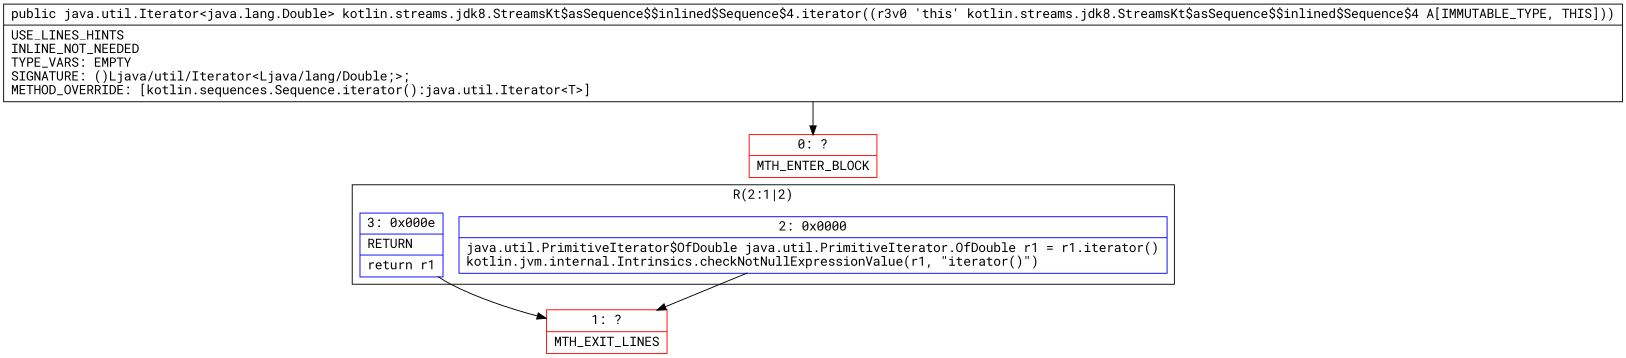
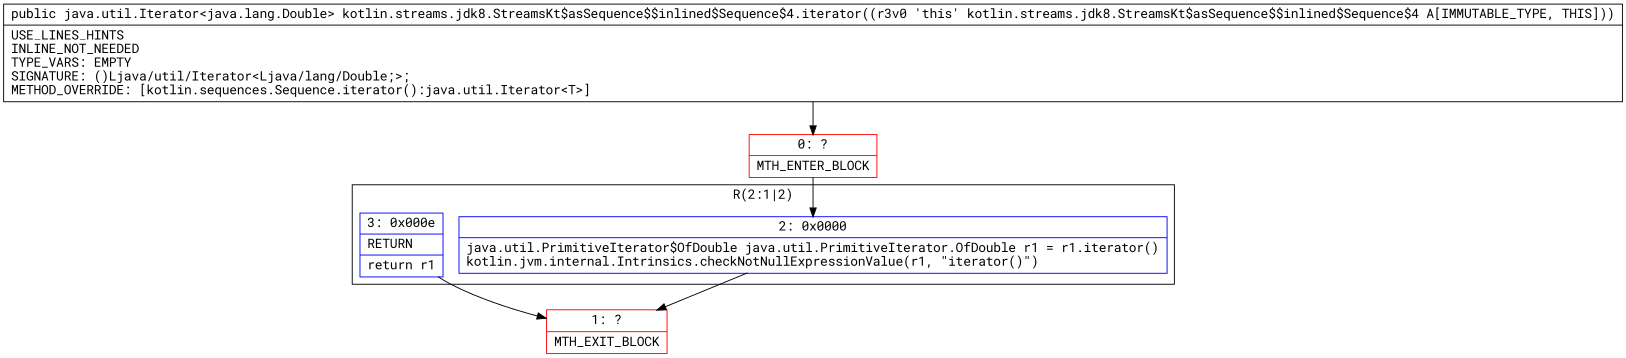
edge "0: ?" -> "2: 0x0000": added
node "1: ?": text "MTH_EXIT_LINES" -> "MTH_EXIT_BLOCK"
